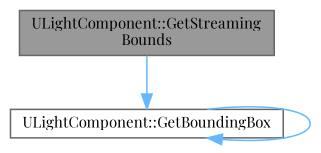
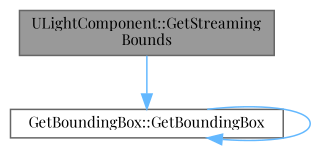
node "ULightComponent::GetBoundingBox": label "ULightComponent::GetBoundingBox" -> "GetBoundingBox::GetBoundingBox"
